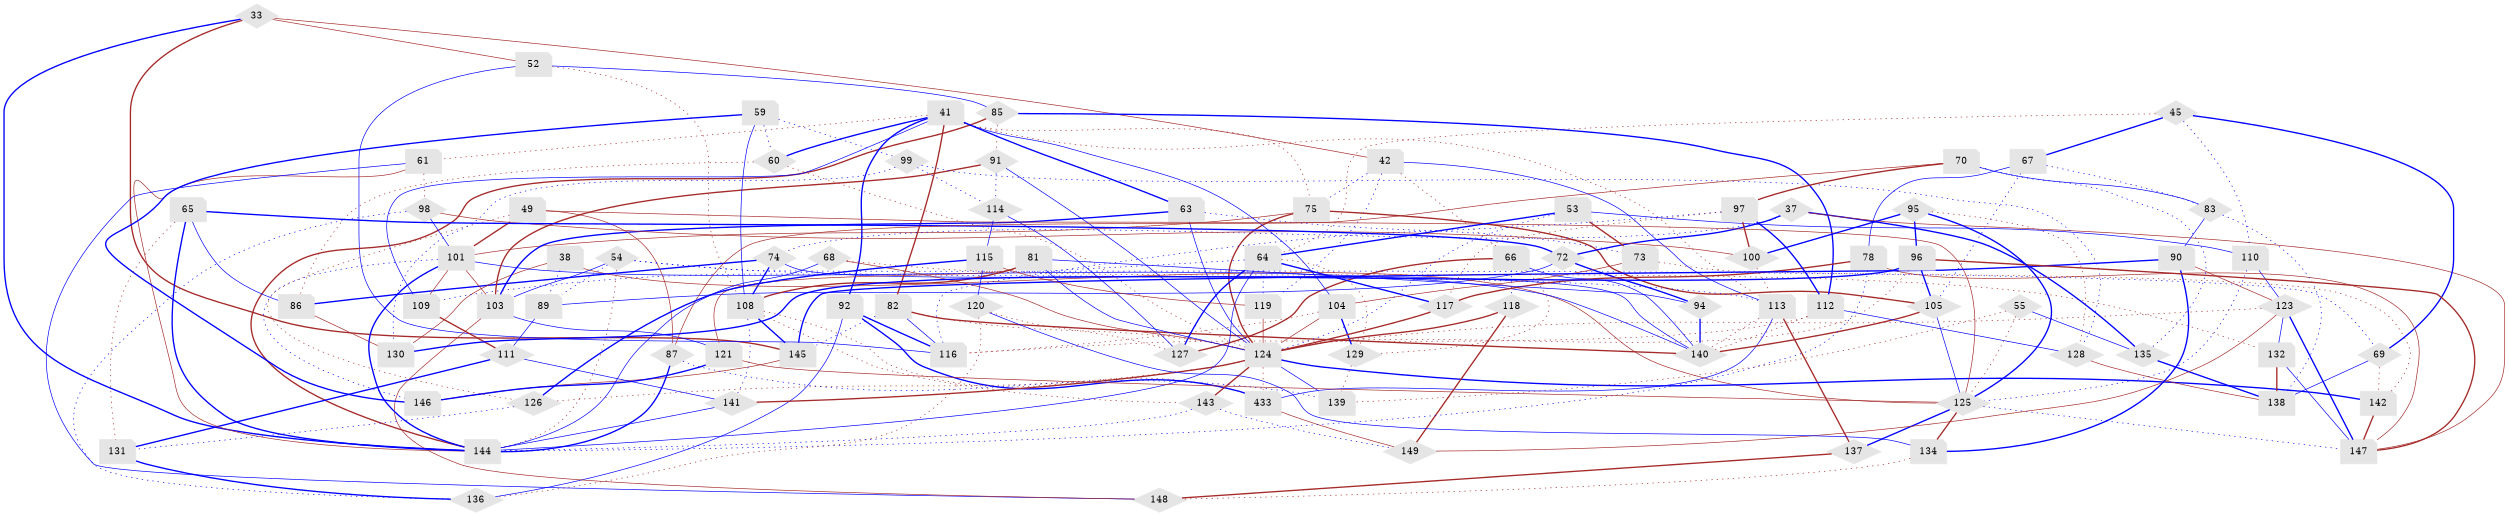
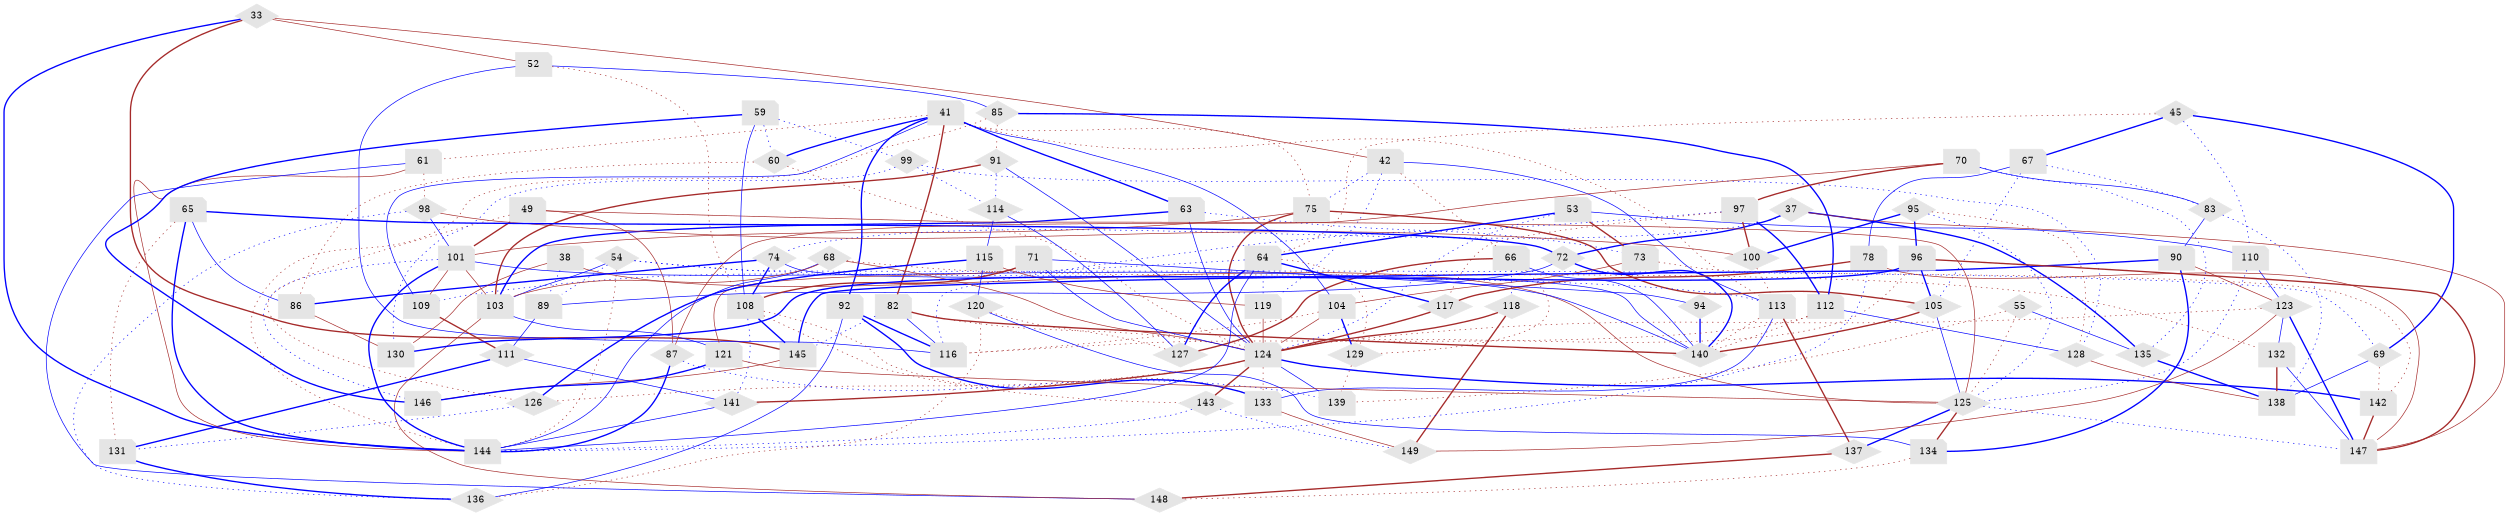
edge "85" -- "144": style bold -> dotted
node "81": label "81" -> "71"
edge "68" -- "103": added
edge "72" -- "94": now "72" -- "140"
edge "95" -- "125": style bold -> dotted
node "433": label "433" -> "133"
